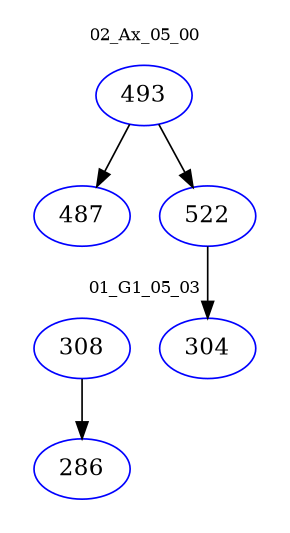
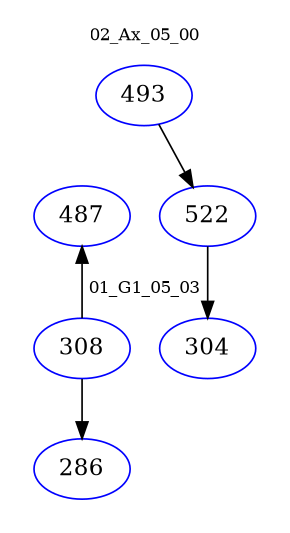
edge "493" -> "487": now "308" -> "487"
